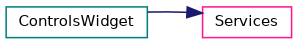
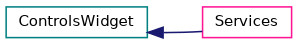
edge "ControlsWidget" -> "Services": reversed
